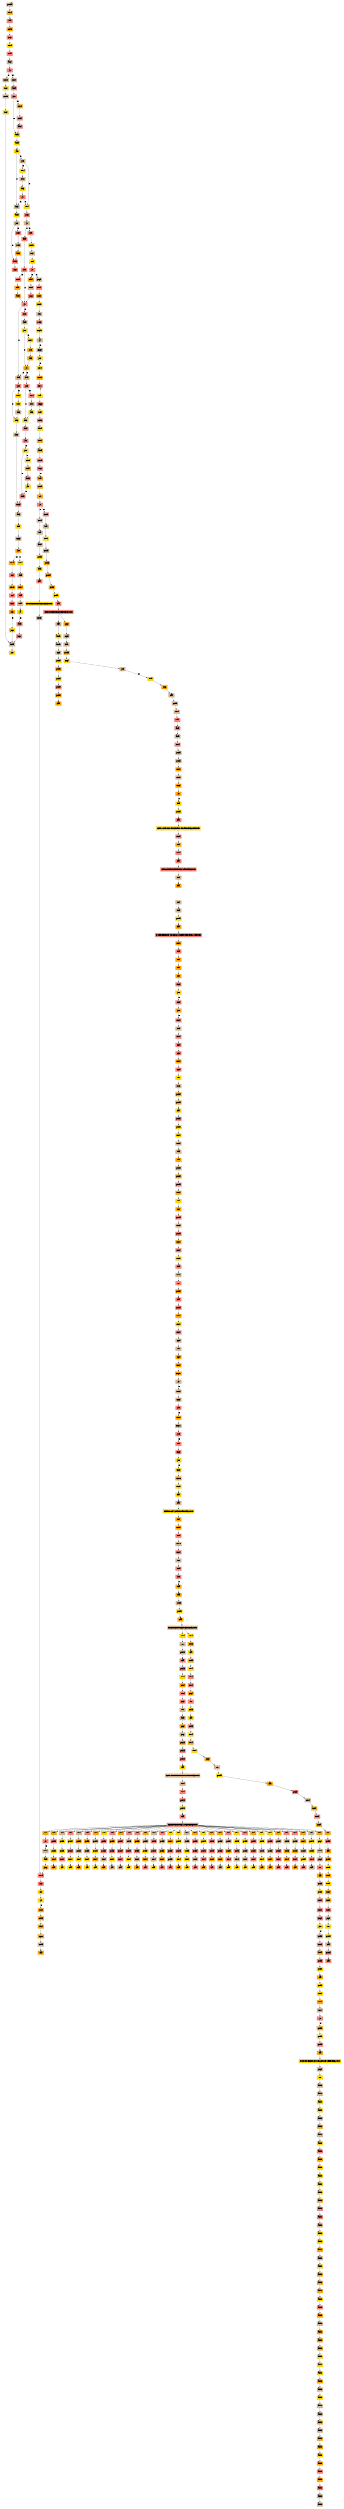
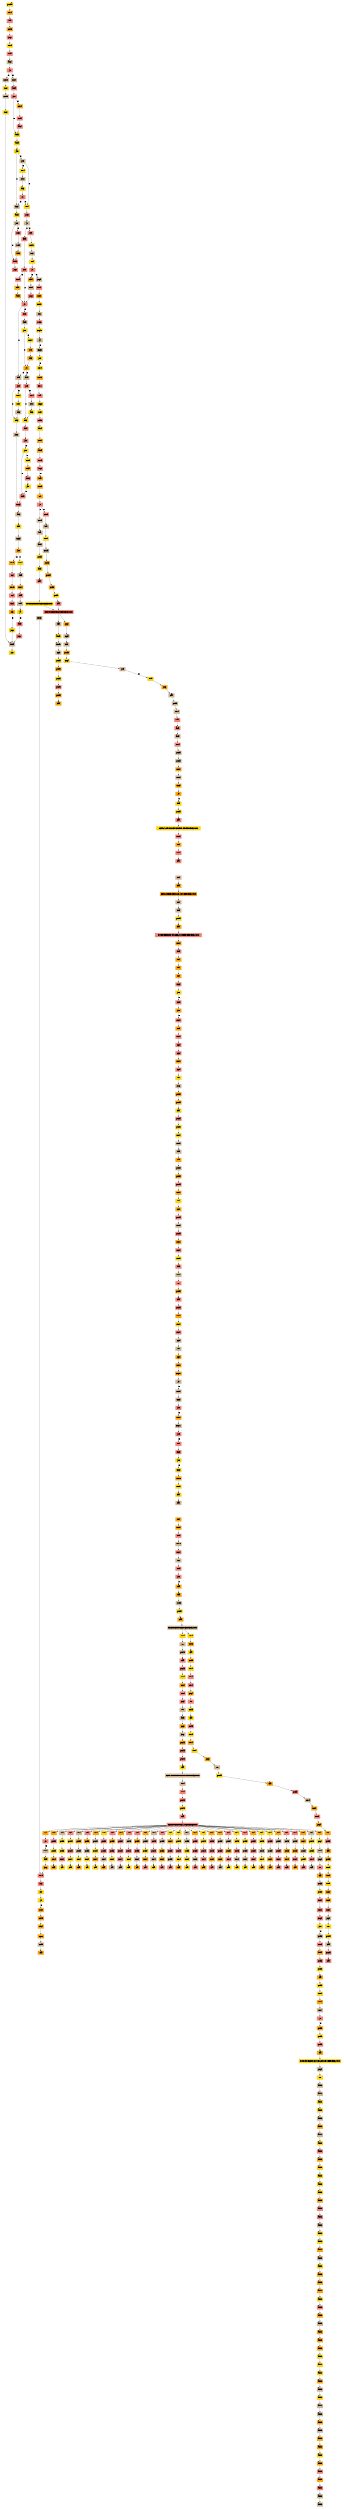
node "pusha": fillcolor tan -> gold
edge "roll" -> "shrw": reversed
node "roll": fillcolor gold -> salmon
node "xchgb": fillcolor salmon -> gold
edge "LOADLIBRARYA-KERNEL32-DLL" -> "xchgl": now "LOADLIBRARYA-KERNEL32-DLL" -> "VIRTUALPROTECT-KERNEL32-DLL"
node "GETSYSTEMTIMEASFILETIME-KERNEL32-KERNEL": label "GETSYSTEMTIMEASFILETIME-KERNEL32-KERNEL" -> "GETSYSTEMTIMEASFILETIME-KERNEL32-DLL"
node "GETCURRENTTHREADID-KERNEL32-DLL": removed
node "GETCURRENTPROCESSID-KERNEL32-DLL": added
node "QUERYPERFORMANCECOUNTER-KERNEL32-KERNEL": label "QUERYPERFORMANCECOUNTER-KERNEL32-KERNEL" -> "QUERYPERFORMANCECOUNTER-KERNEL32-DLL"
node "notl": fillcolor tan -> orange
node "GETPROCESSHEAP-KERNEL32-DLL": removed
